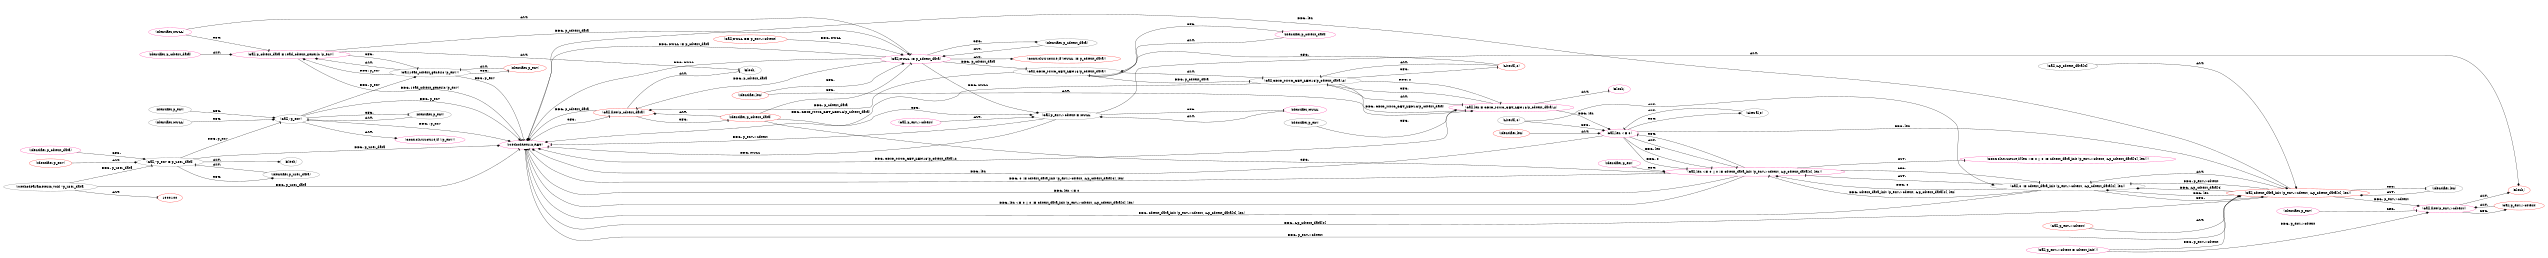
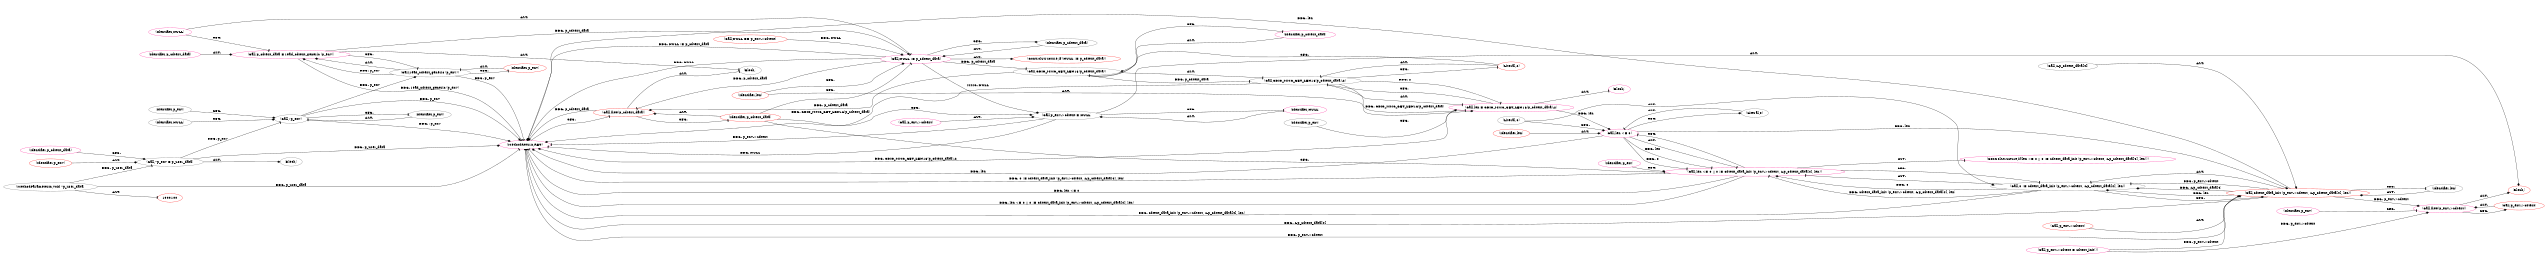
edge "(Call,NULL != p_cdtext_data)" -> "(Call,p_env->cdtext = NULL)": label "DDG: NULL" -> "MMC: NULL"
node "(ControlStructure,if (!p_env))": removed
node "(Identifier,p_user_data)": removed
